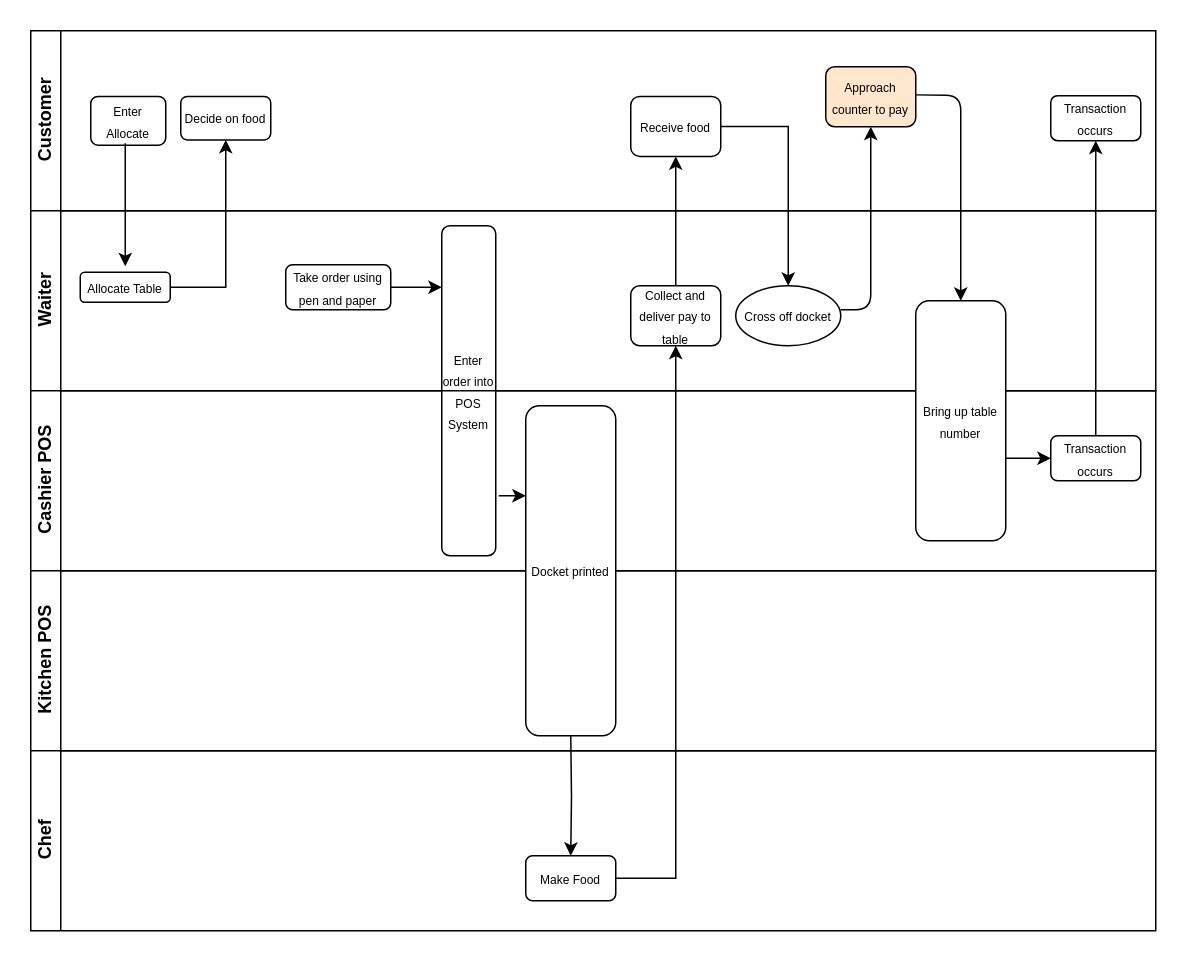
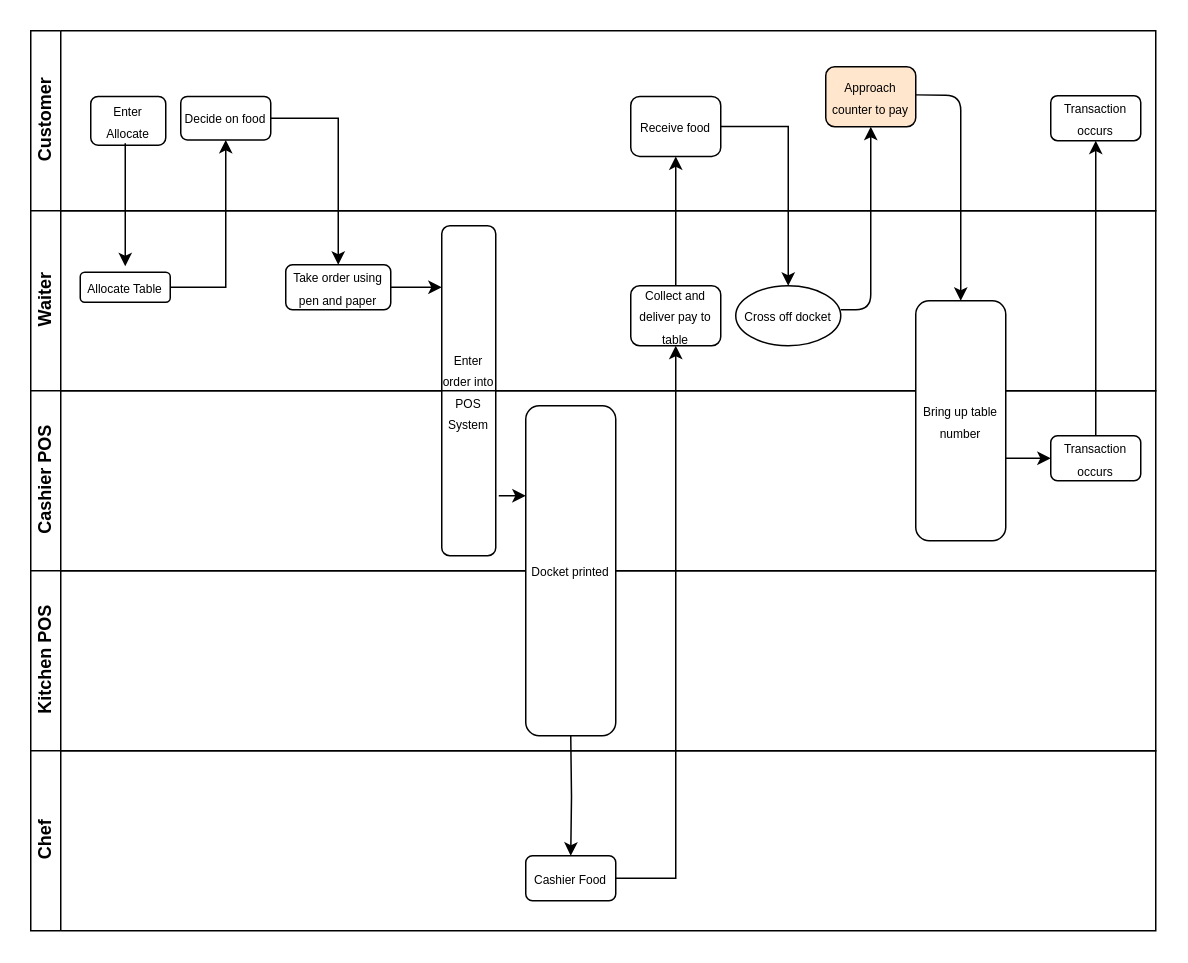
edge "Decide on food" -> "Take order using pen and paper": added
node "Make Food": label "Make Food" -> "Cashier Food"
